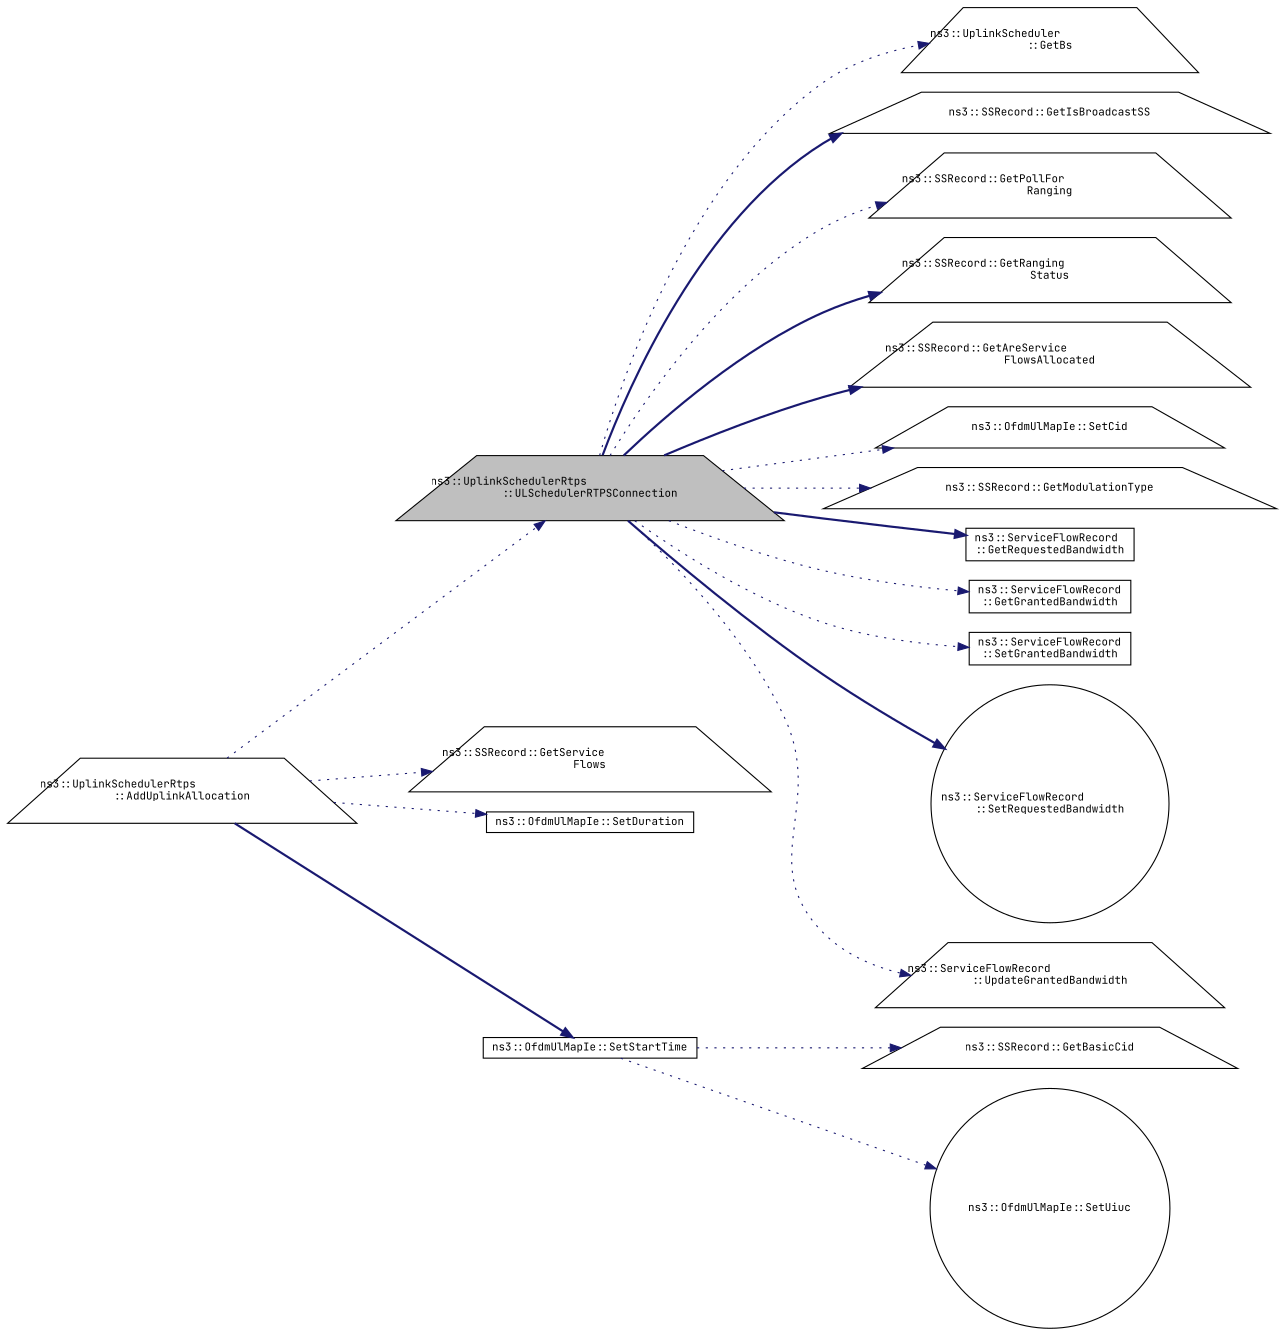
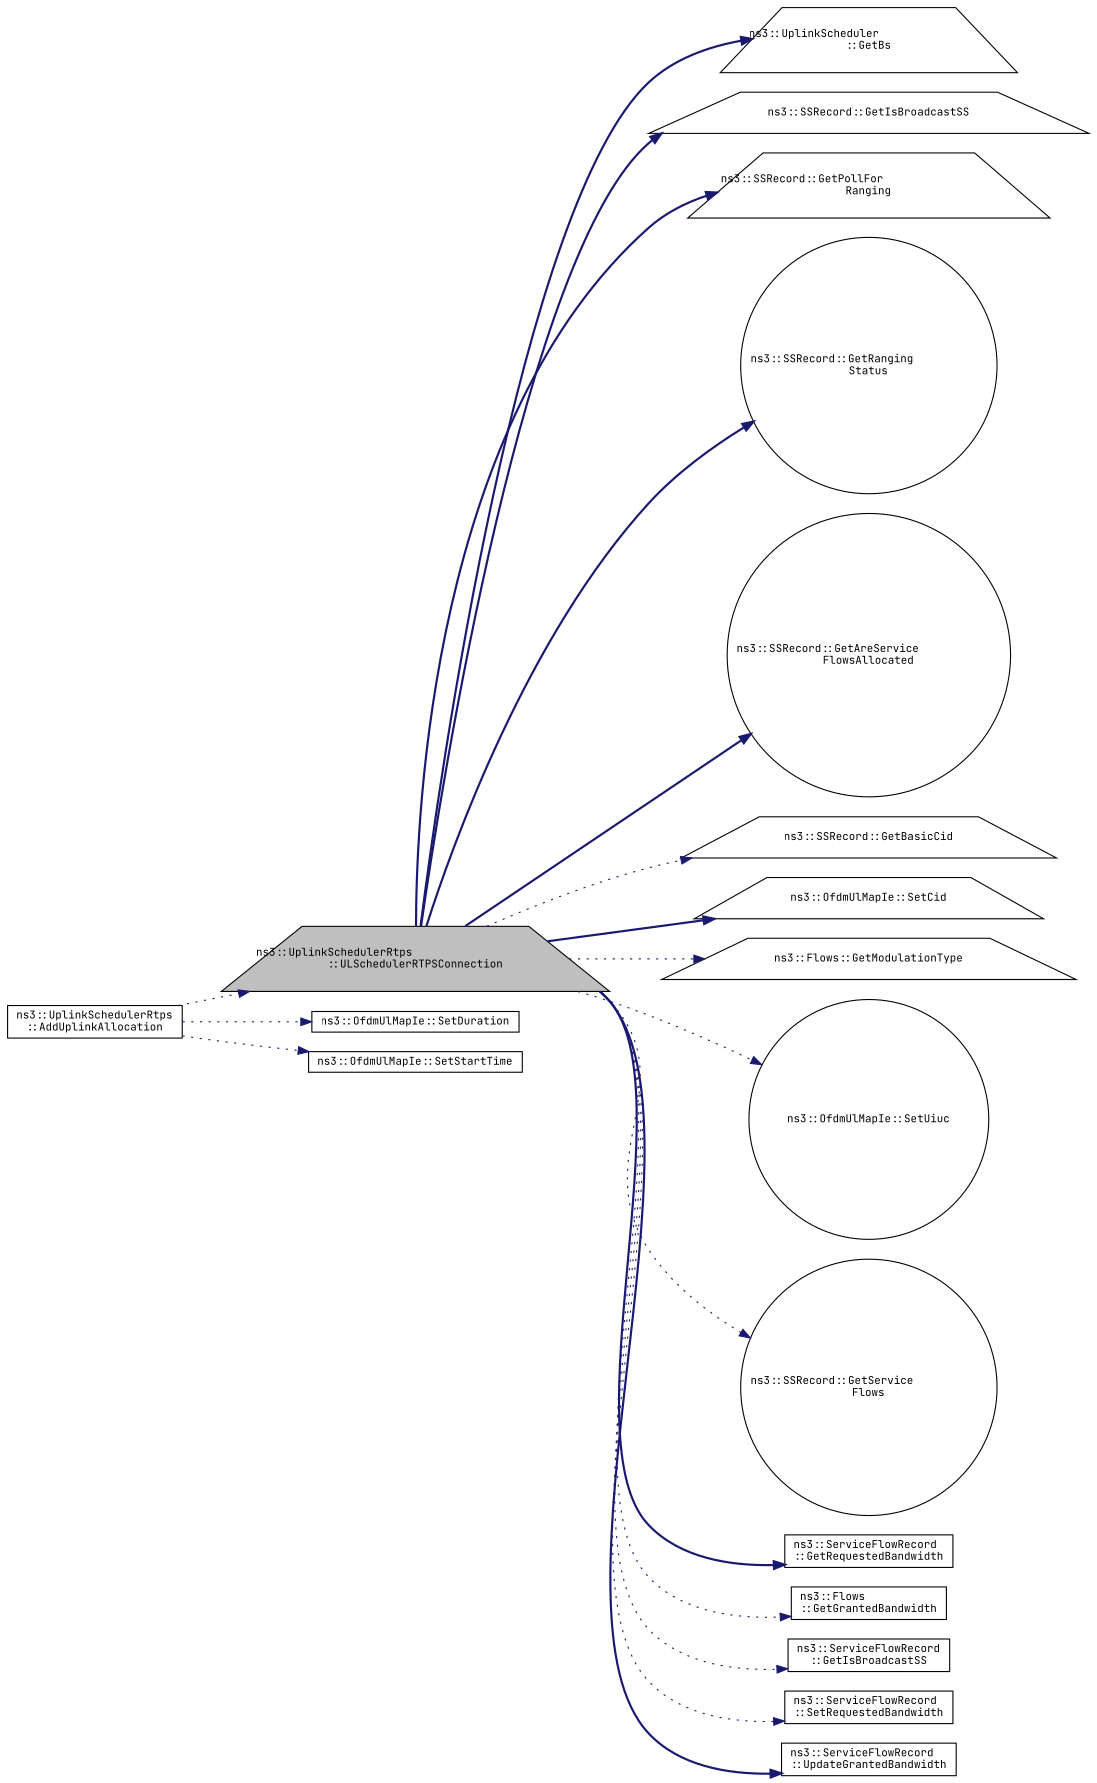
edge "ns3::UplinkSchedulerRtps ::ULSchedulerRTPSConnection" -> "ns3::UplinkScheduler ::GetBs": style dotted -> bold
node "ns3::SSRecord::GetRanging Status": shape trapezium -> circle
edge "ns3::UplinkSchedulerRtps ::ULSchedulerRTPSConnection" -> "ns3::SSRecord::GetPollFor Ranging": style dotted -> bold
node "ns3::SSRecord::GetAreService FlowsAllocated": shape trapezium -> circle
edge "ns3::UplinkSchedulerRtps ::ULSchedulerRTPSConnection" -> "ns3::OfdmUlMapIe::SetCid": style dotted -> bold
node "ns3::SSRecord::GetModulationType": label "ns3::SSRecord::GetModulationType" -> "ns3::Flows::GetModulationType"
node "ns3::ServiceFlowRecord ::GetGrantedBandwidth": label "ns3::ServiceFlowRecord ::GetGrantedBandwidth" -> "ns3::Flows ::GetGrantedBandwidth"
edge "ns3::UplinkSchedulerRtps ::ULSchedulerRTPSConnection" -> "ns3::ServiceFlowRecord ::SetRequestedBandwidth": style bold -> dotted
node "ns3::ServiceFlowRecord ::SetGrantedBandwidth": label "ns3::ServiceFlowRecord ::SetGrantedBandwidth" -> "ns3::ServiceFlowRecord ::GetIsBroadcastSS"
edge "ns3::UplinkSchedulerRtps ::ULSchedulerRTPSConnection" -> "ns3::ServiceFlowRecord ::UpdateGrantedBandwidth": style dotted -> bold
node "ns3::SSRecord::GetService Flows": shape trapezium -> circle
edge "ns3::UplinkSchedulerRtps ::AddUplinkAllocation" -> "ns3::SSRecord::GetService Flows": now "ns3::UplinkSchedulerRtps ::ULSchedulerRTPSConnection" -> "ns3::SSRecord::GetService Flows"
node "ns3::UplinkSchedulerRtps ::AddUplinkAllocation": shape trapezium -> box
node "ns3::ServiceFlowRecord ::SetRequestedBandwidth": shape circle -> box
edge "ns3::UplinkSchedulerRtps ::AddUplinkAllocation" -> "ns3::OfdmUlMapIe::SetStartTime": style bold -> dotted
node "ns3::ServiceFlowRecord ::UpdateGrantedBandwidth": shape trapezium -> box
edge "ns3::OfdmUlMapIe::SetStartTime" -> "ns3::SSRecord::GetBasicCid": now "ns3::UplinkSchedulerRtps ::ULSchedulerRTPSConnection" -> "ns3::SSRecord::GetBasicCid"
edge "ns3::OfdmUlMapIe::SetStartTime" -> "ns3::OfdmUlMapIe::SetUiuc": now "ns3::UplinkSchedulerRtps ::ULSchedulerRTPSConnection" -> "ns3::OfdmUlMapIe::SetUiuc"
